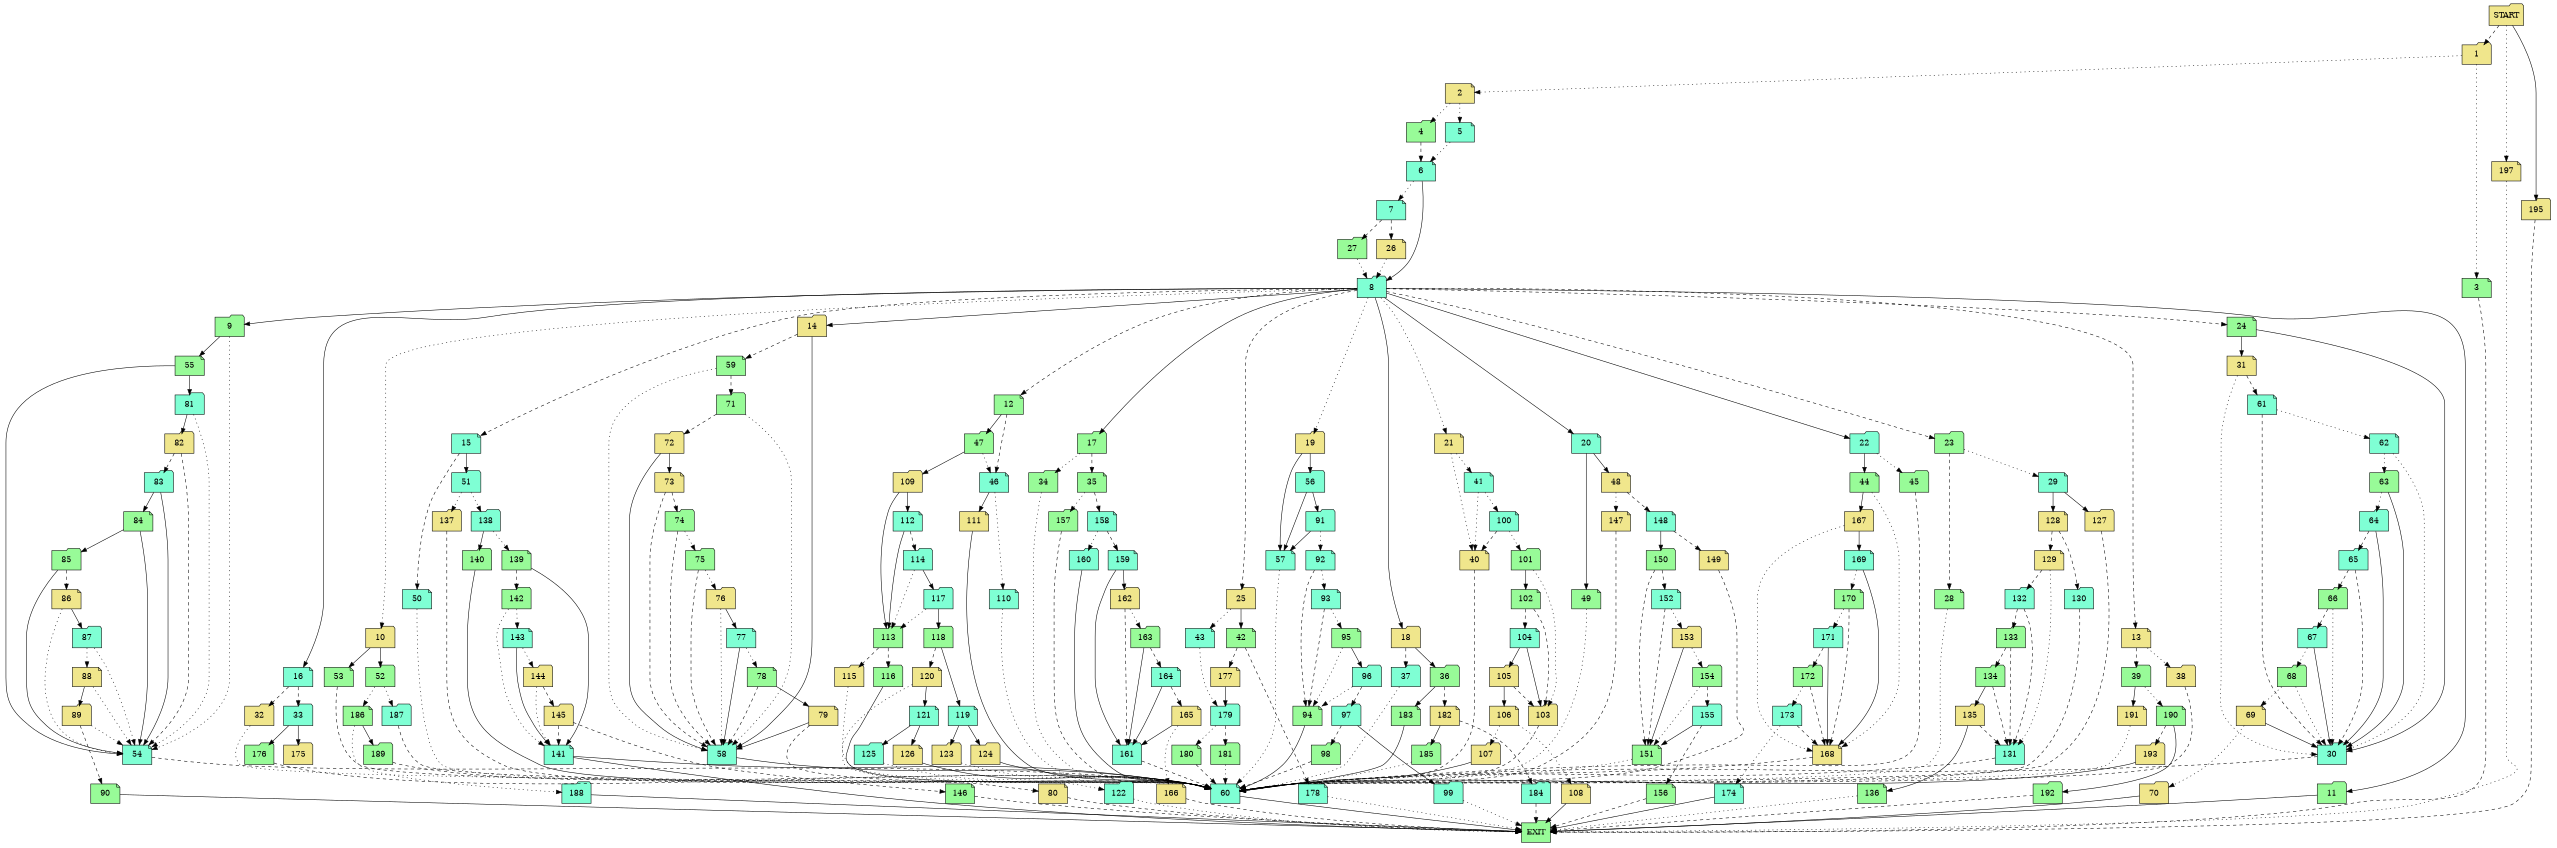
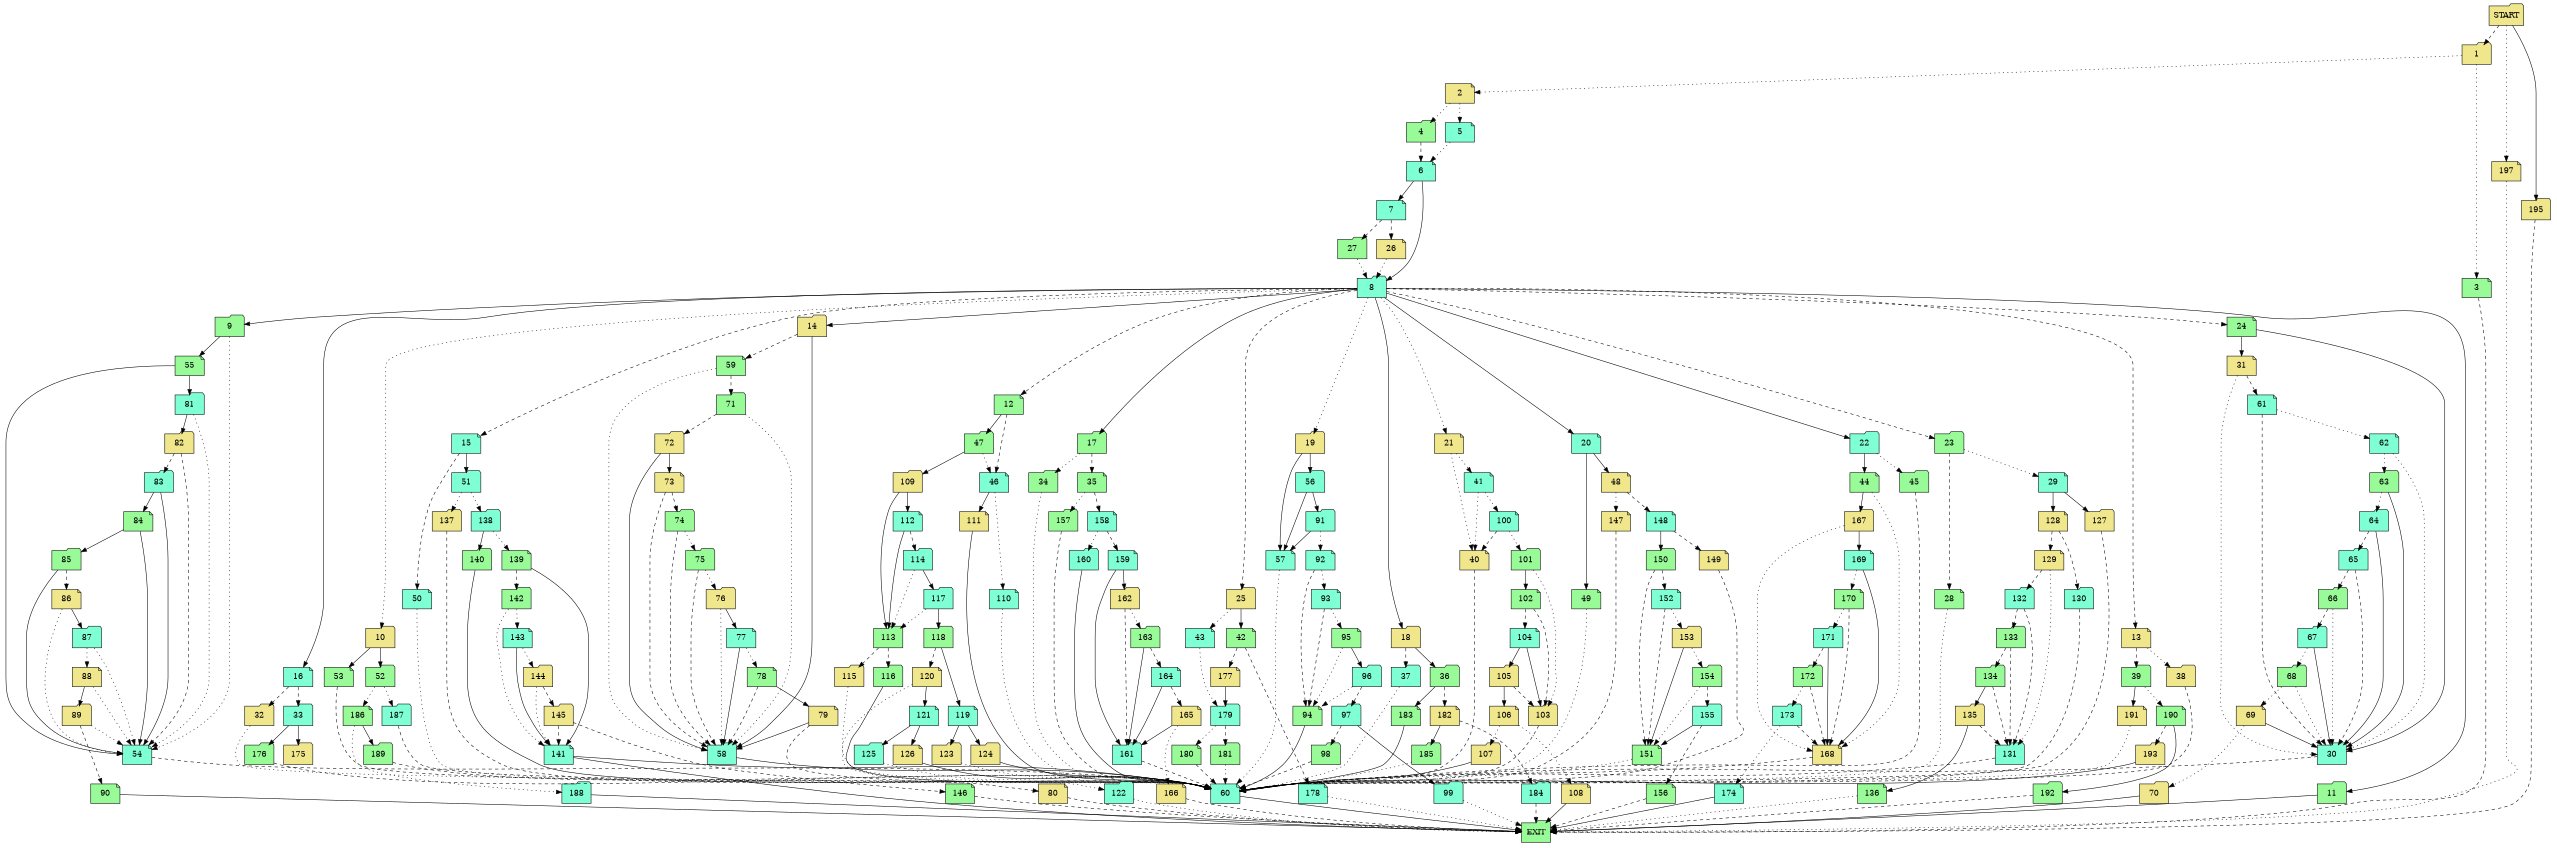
edge "6" -> "7": style dotted -> solid
